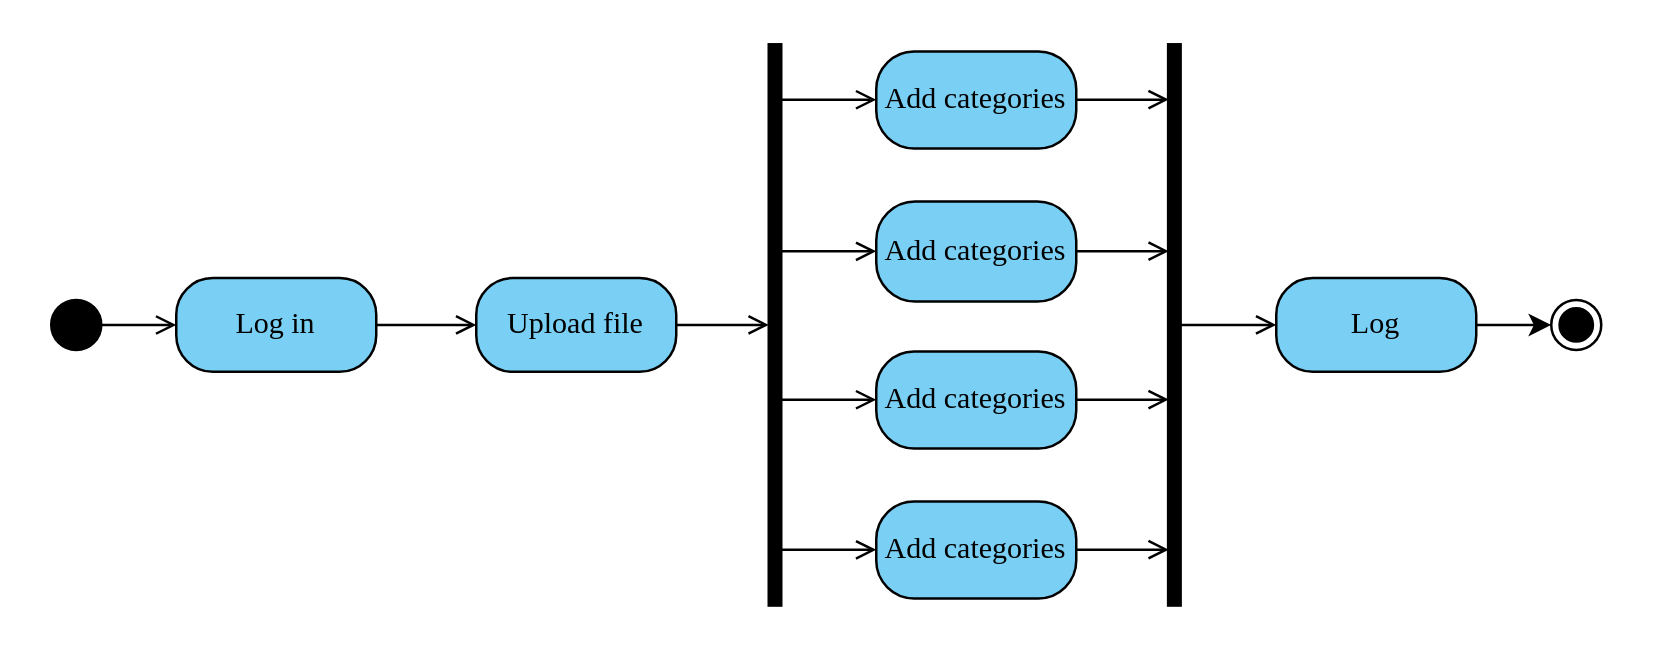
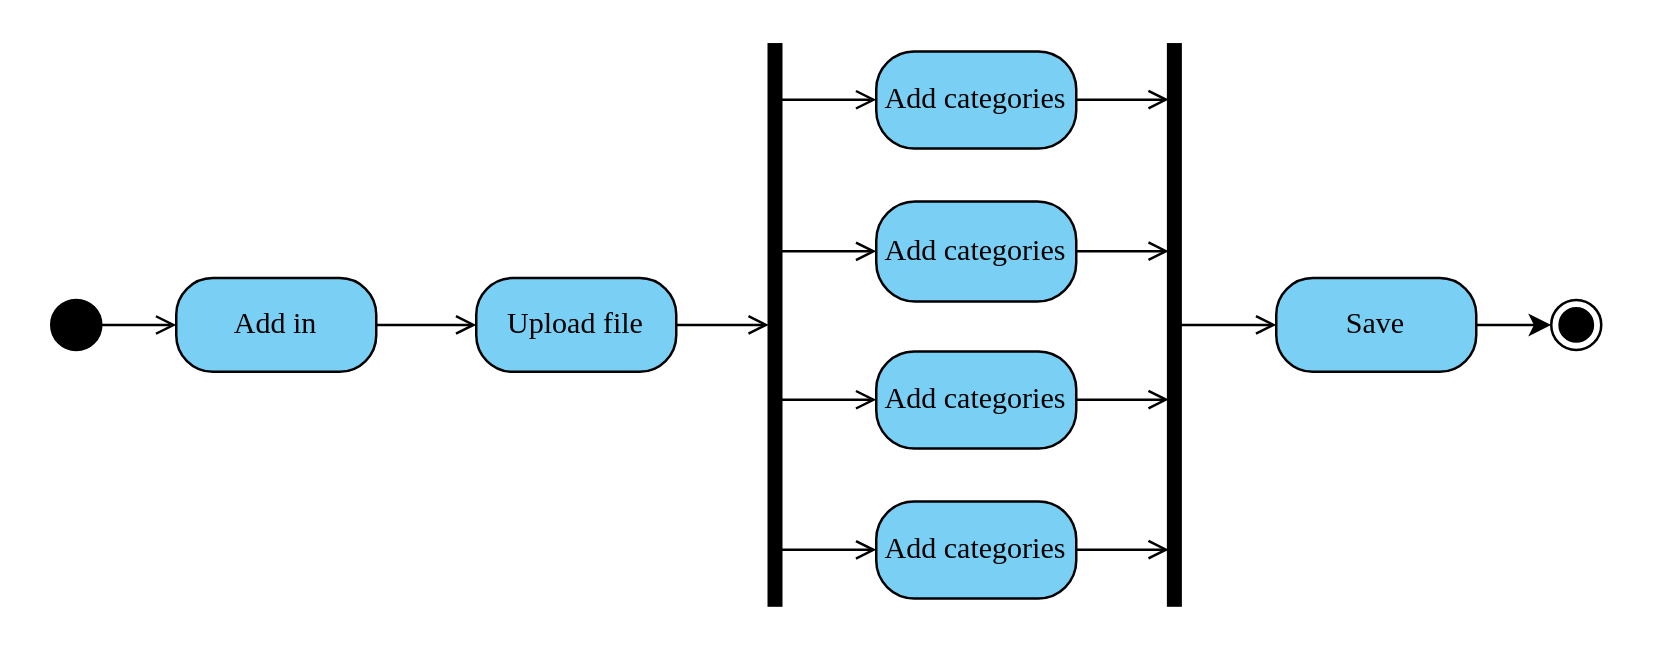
node "Log in": label "Log in" -> "Add in"
node "Log": label "Log" -> "Save"
